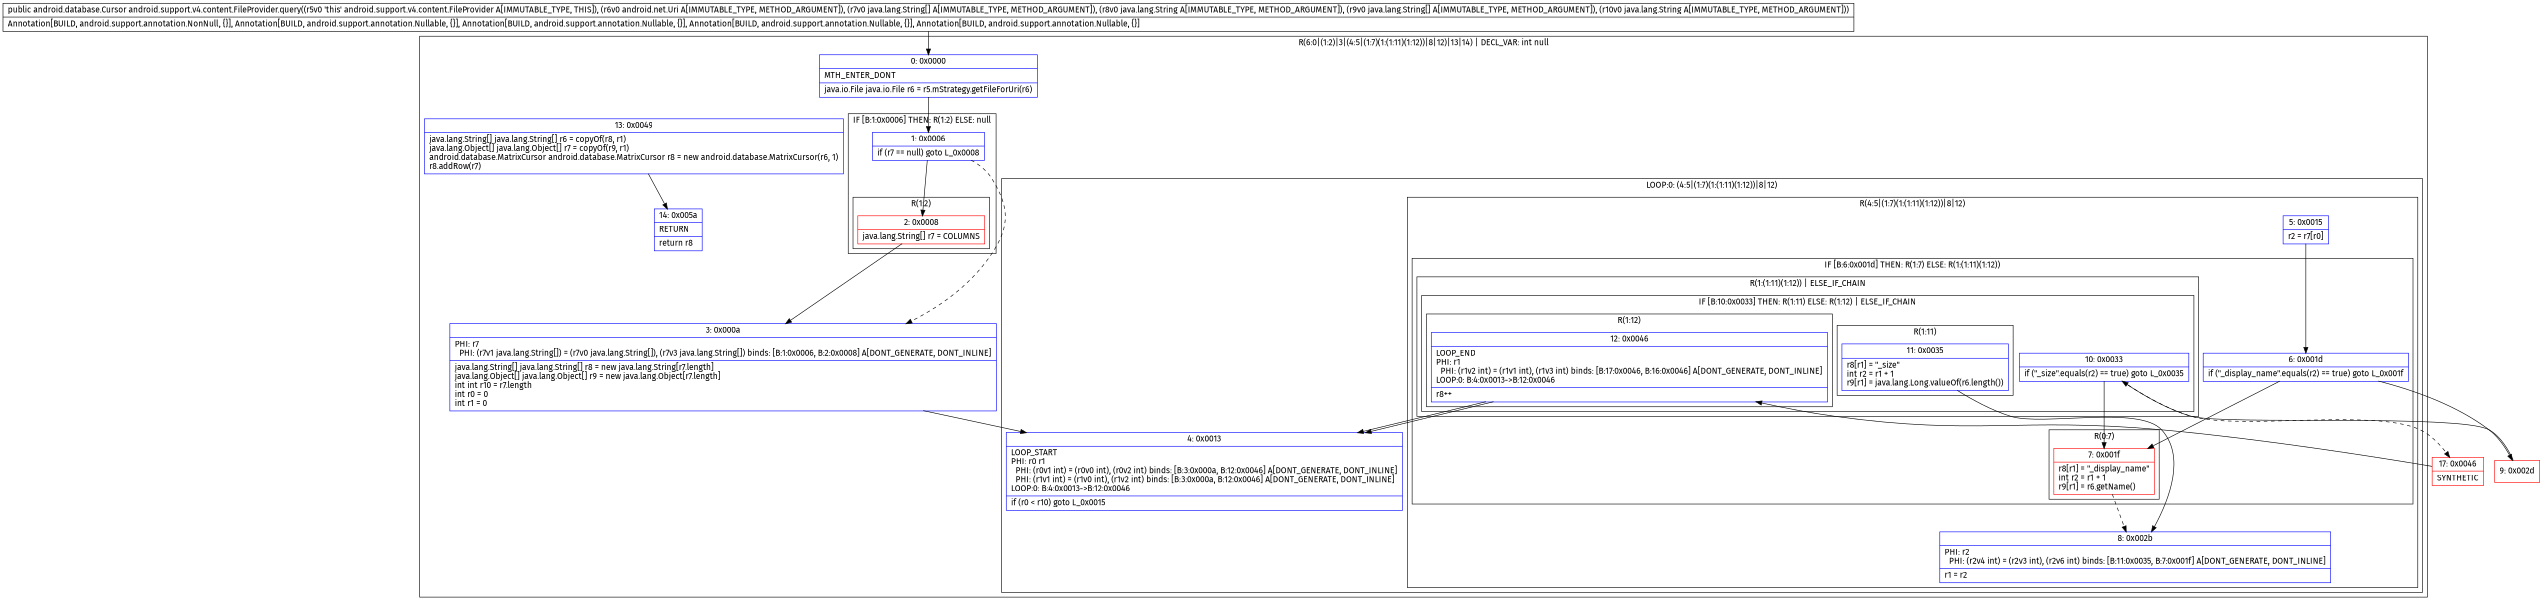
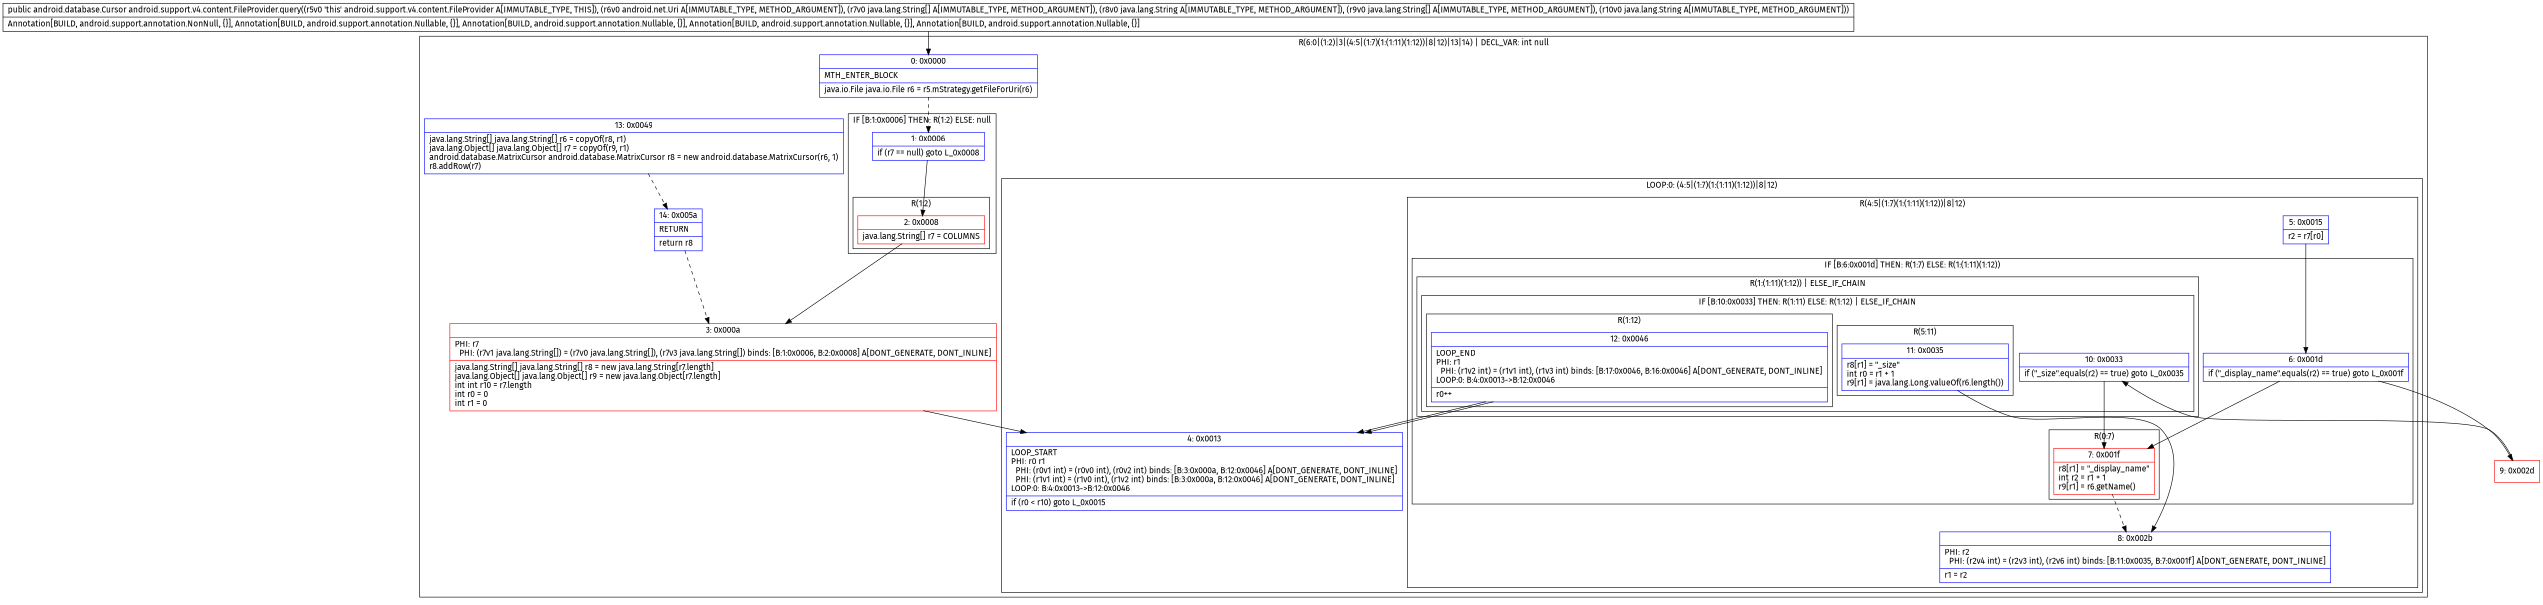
node "0: 0x0000": text "MTH_ENTER_DONT" -> "MTH_ENTER_BLOCK"
edge "0: 0x0000" -> "1: 0x0006": style solid -> dashed
edge "13: 0x0049" -> "14: 0x005a": style solid -> dashed
edge "1: 0x0006" -> "3: 0x000a": now "14: 0x005a" -> "3: 0x000a"
cluster "R(1:11)": label "R(1:11)" -> "R(5:11)"
node "3: 0x000a": color blue -> red
node "11: 0x0035": text "int r2 = r1 + 1" -> "int r0 = r1 + 1"
node "12: 0x0046": text "r8++" -> "r0++"
node "17: 0x0046": removed
